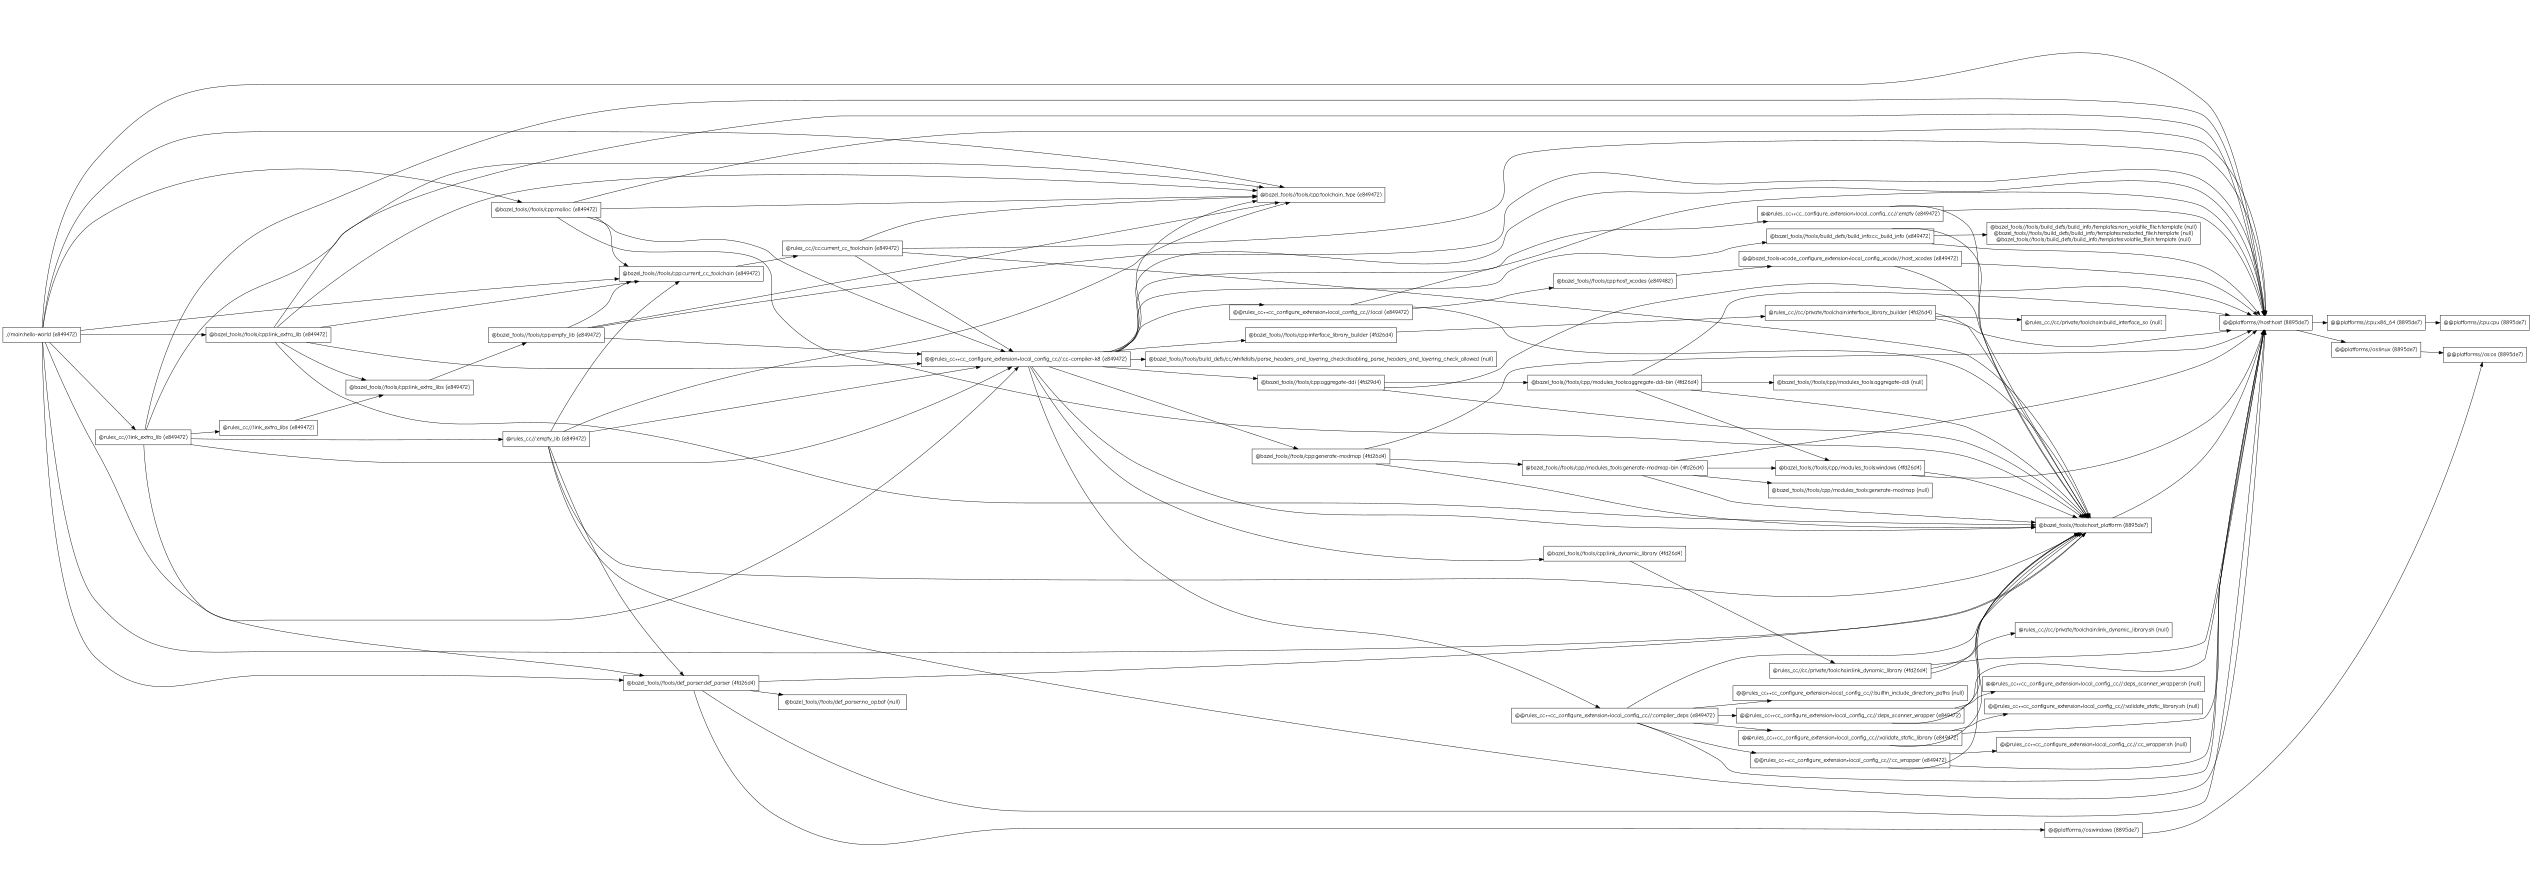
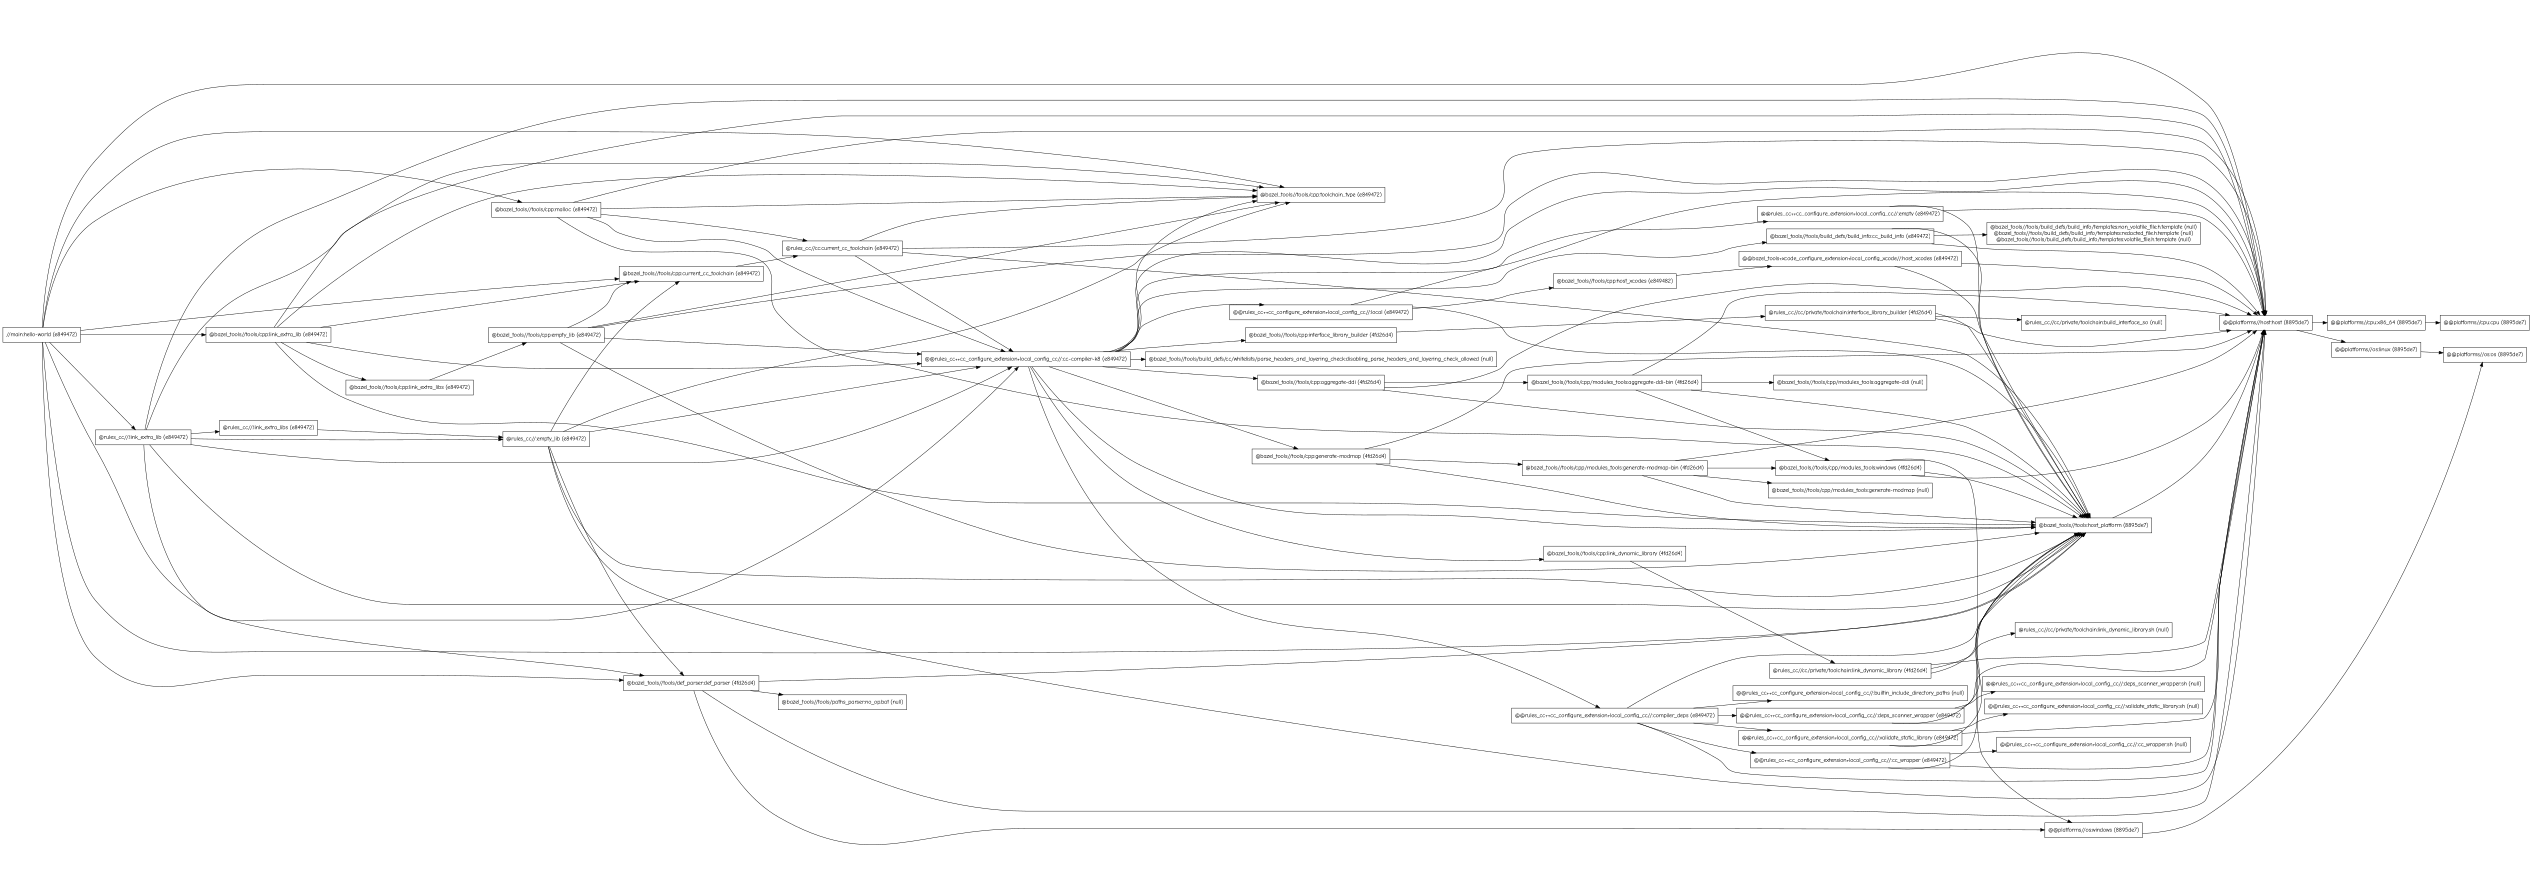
edge "@bazel_tools//tools/cpp:malloc (e849472)" -> "@bazel_tools//tools/cpp:current_cc_toolchain (e849472)": now "@bazel_tools//tools/cpp:malloc (e849472)" -> "@rules_cc//cc:current_cc_toolchain (e849472)"
node "@bazel_tools//tools/cpp:aggregate-ddi (4fd29d4)": label "@bazel_tools//tools/cpp:aggregate-ddi (4fd29d4)" -> "@bazel_tools//tools/cpp:aggregate-ddi (4fd26d4)"
edge "@rules_cc//:link_extra_libs (e849472)" -> "@bazel_tools//tools/cpp:link_extra_libs (e849472)": now "@rules_cc//:link_extra_libs (e849472)" -> "@rules_cc//:empty_lib (e849472)"
edge "@bazel_tools//tools/cpp:empty_lib (e849472)" -> "@bazel_tools//tools:host_platform (8895de7)": added
edge "@rules_cc//:link_extra_lib (e849472)" -> "@bazel_tools//tools:host_platform (8895de7)": added
edge "@bazel_tools//tools/cpp/modules_tools:windows (4fd26d4)" -> "@@platforms//os:windows (8895de7)": added
node "@bazel_tools//tools/def_parser:no_op.bat (null)": label "@bazel_tools//tools/def_parser:no_op.bat (null)" -> "@bazel_tools//tools/paths_parser:no_op.bat (null)"
